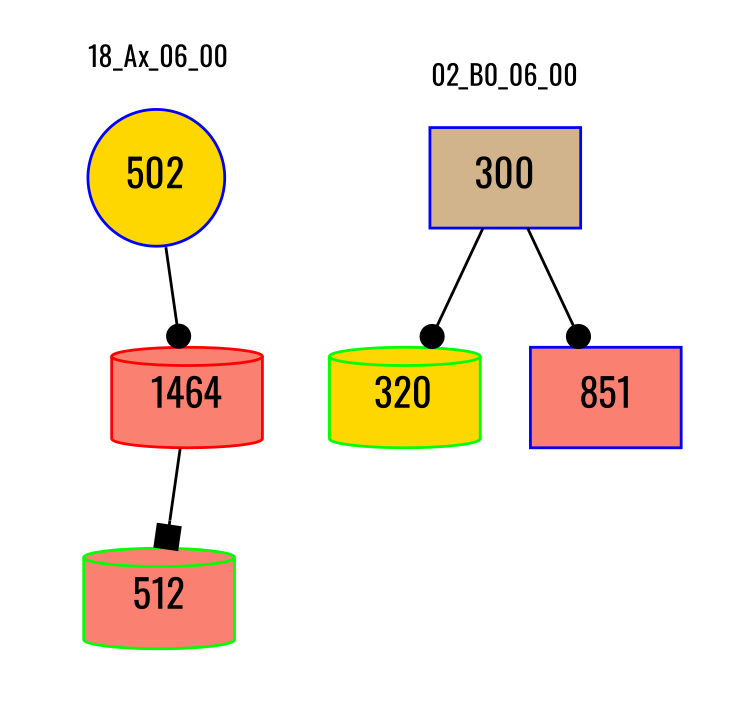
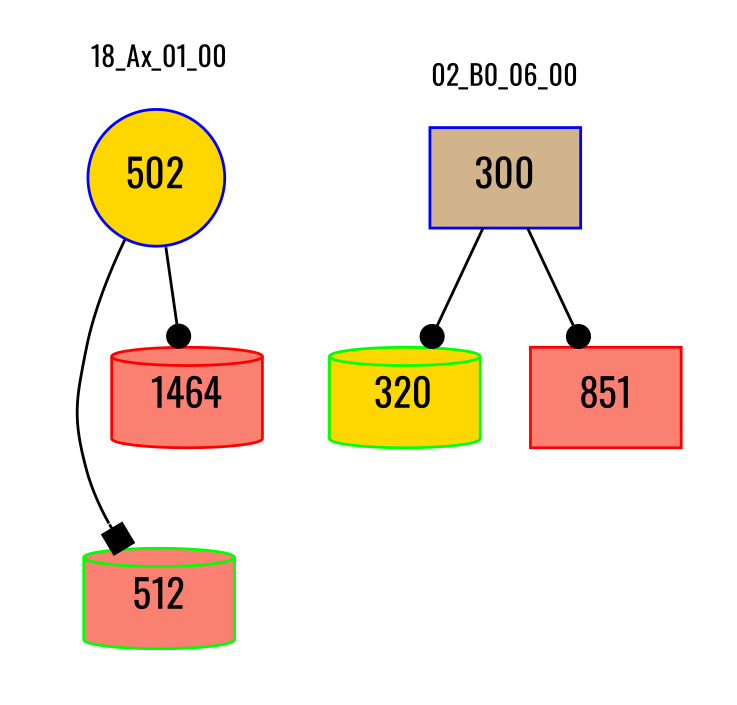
cluster "18_Ax_06_00": label "18_Ax_06_00" -> "18_Ax_01_00"
node "851": color blue -> red
edge "1464" -> "512": now "502" -> "512"
